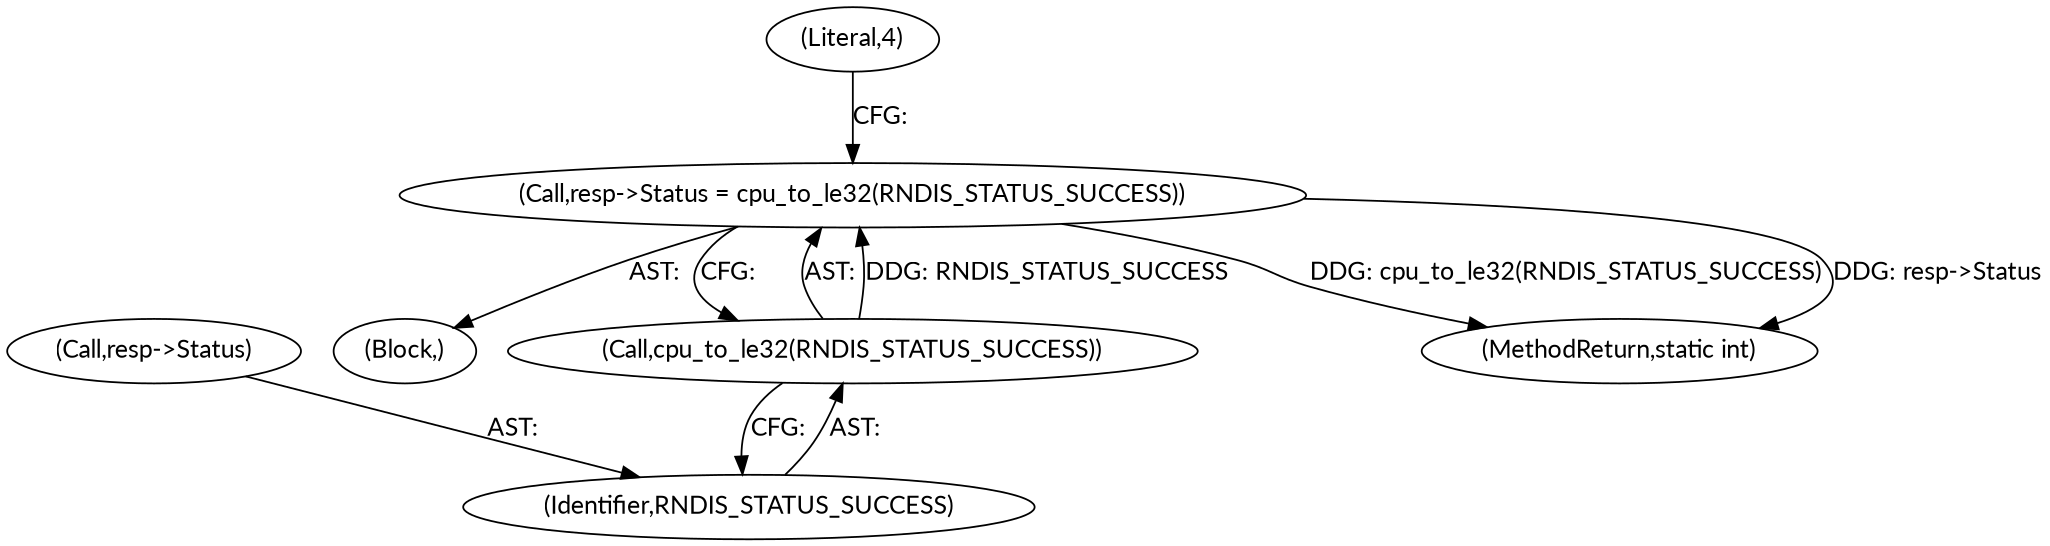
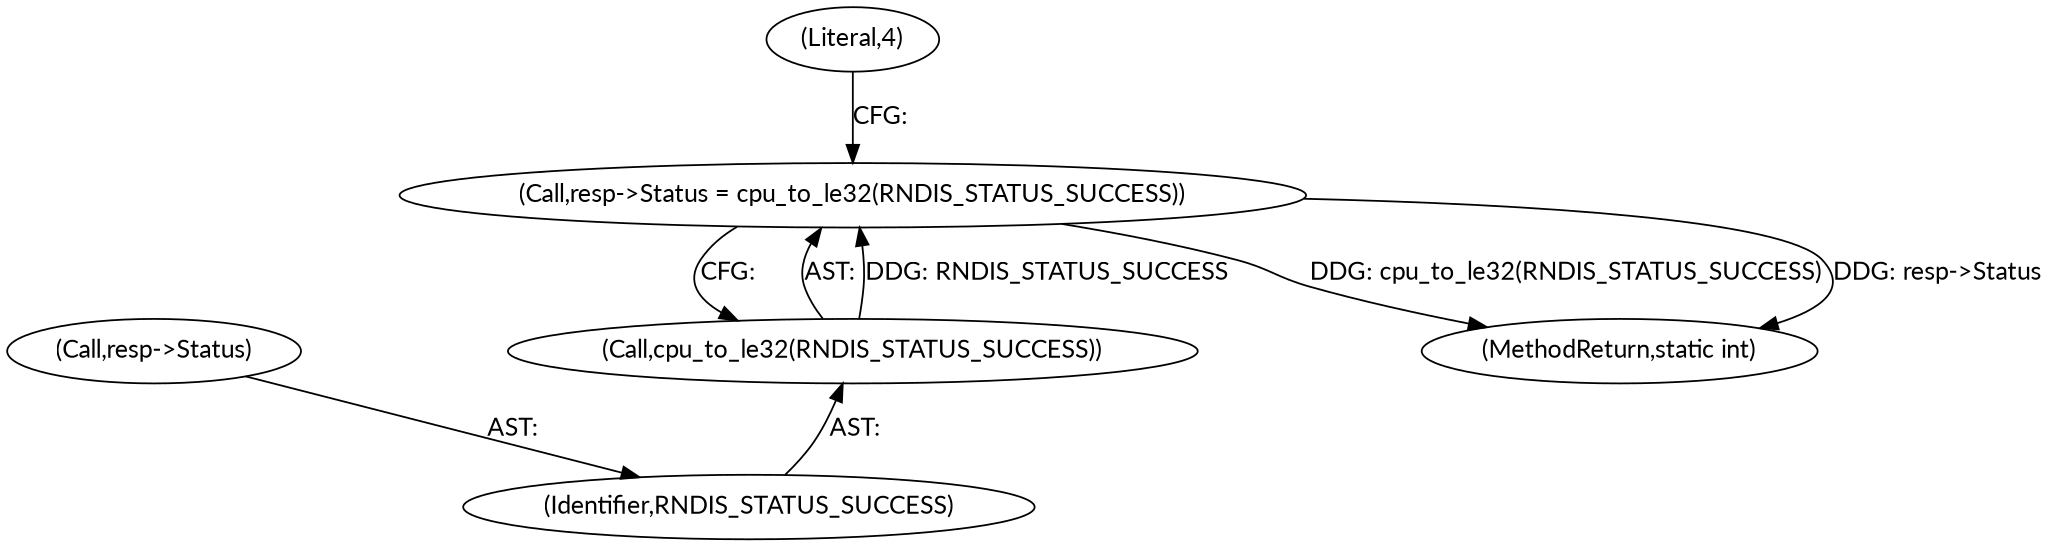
node "(Block,)": removed
edge "(Call,cpu_to_le32(RNDIS_STATUS_SUCCESS))" -> "(Identifier,RNDIS_STATUS_SUCCESS)": removed, label "CFG:"
